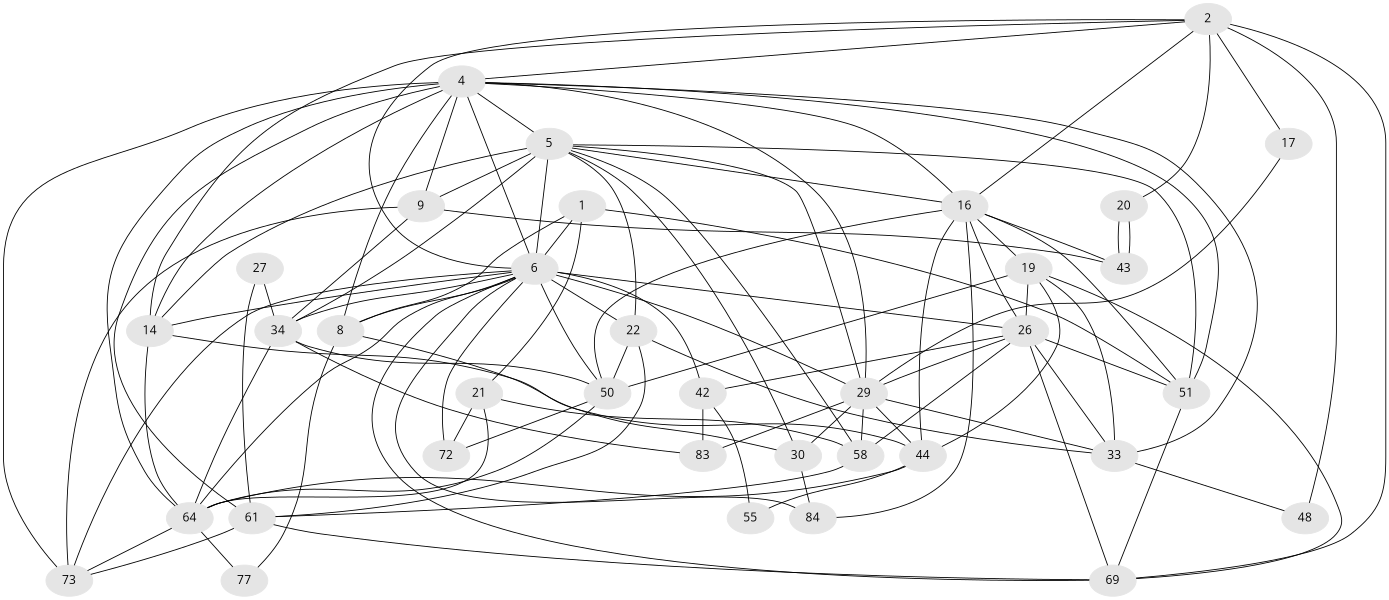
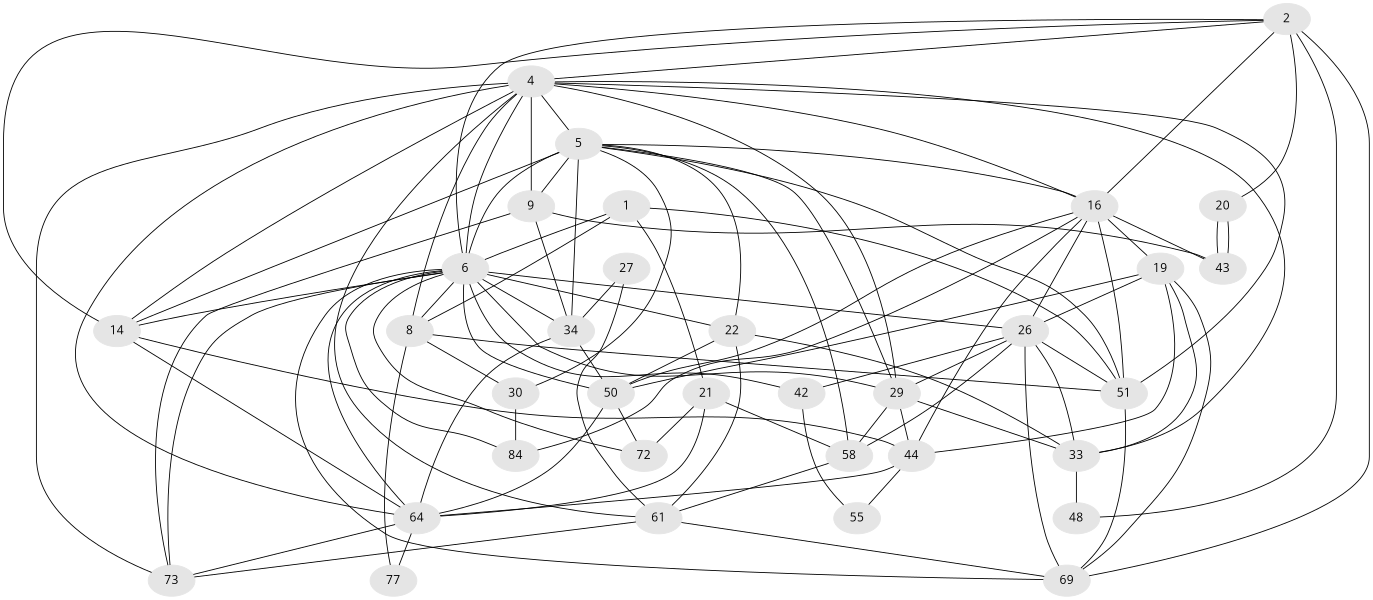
node "17": removed
edge "8" -- "51": added
edge "29" -- "30": removed
node "83": removed
